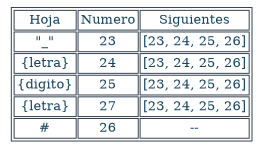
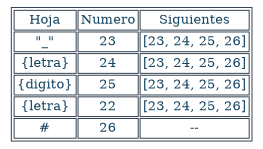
node "Hoja": text "27" -> "22"
